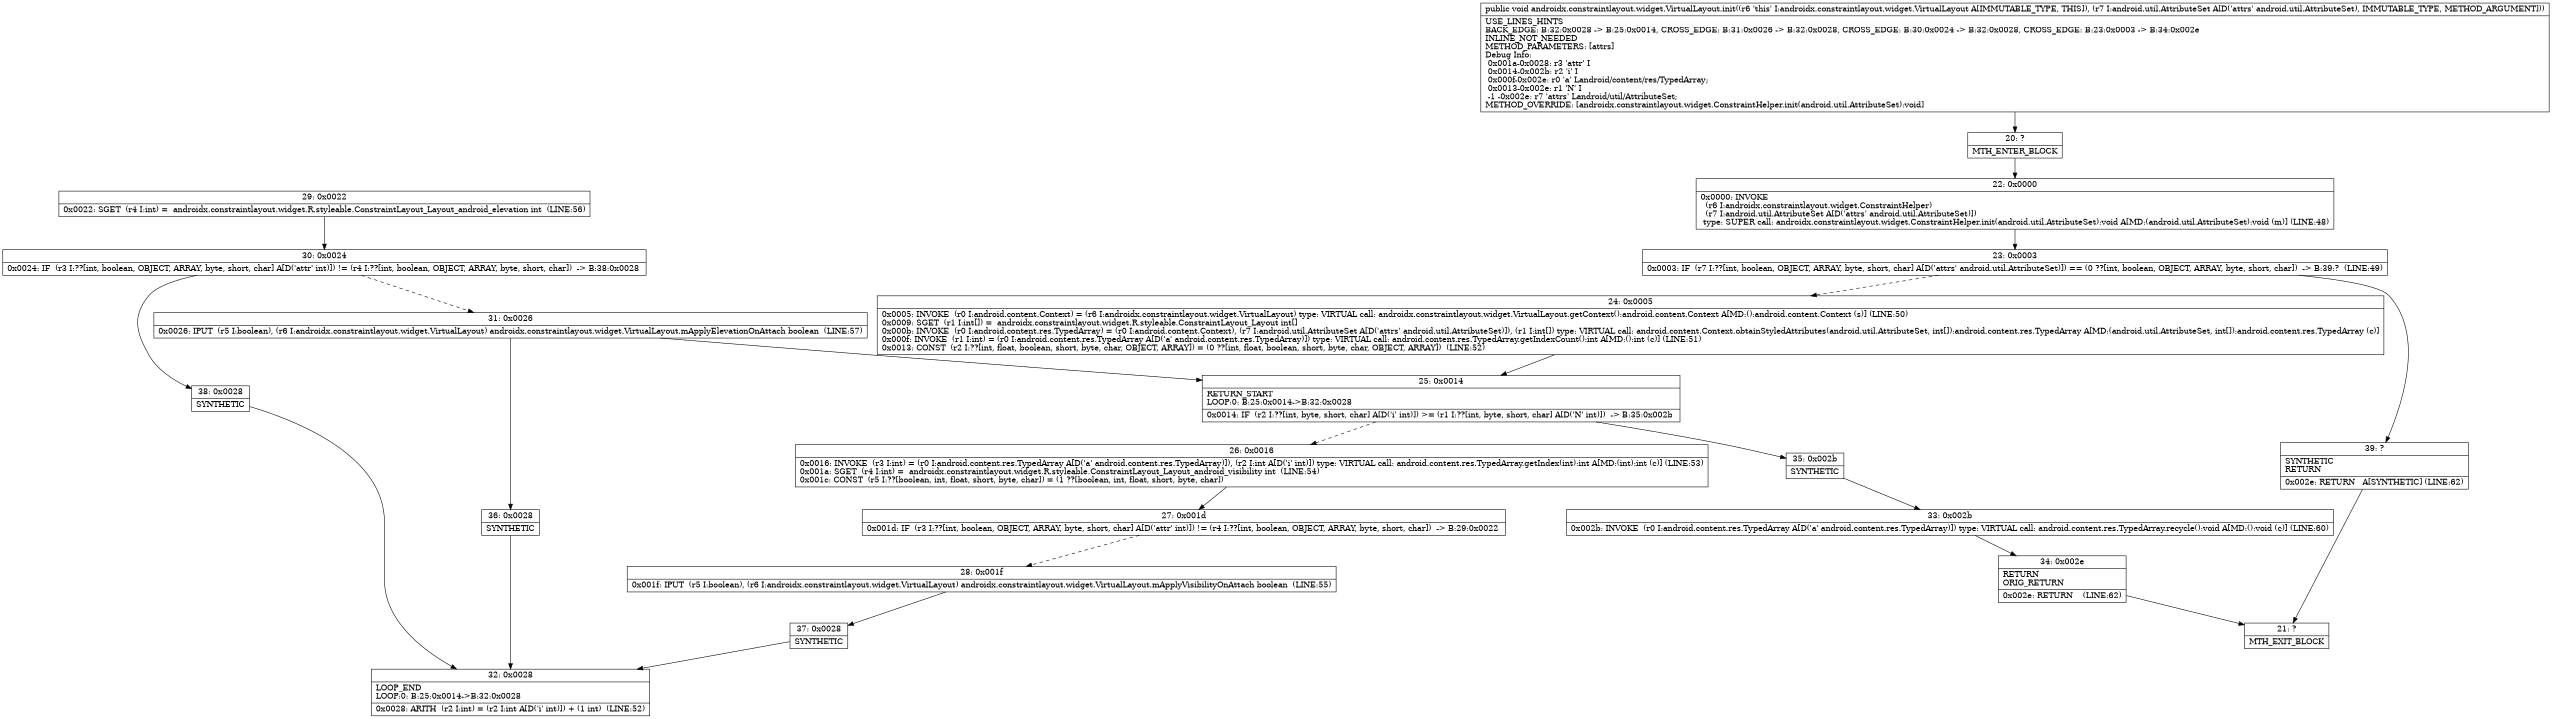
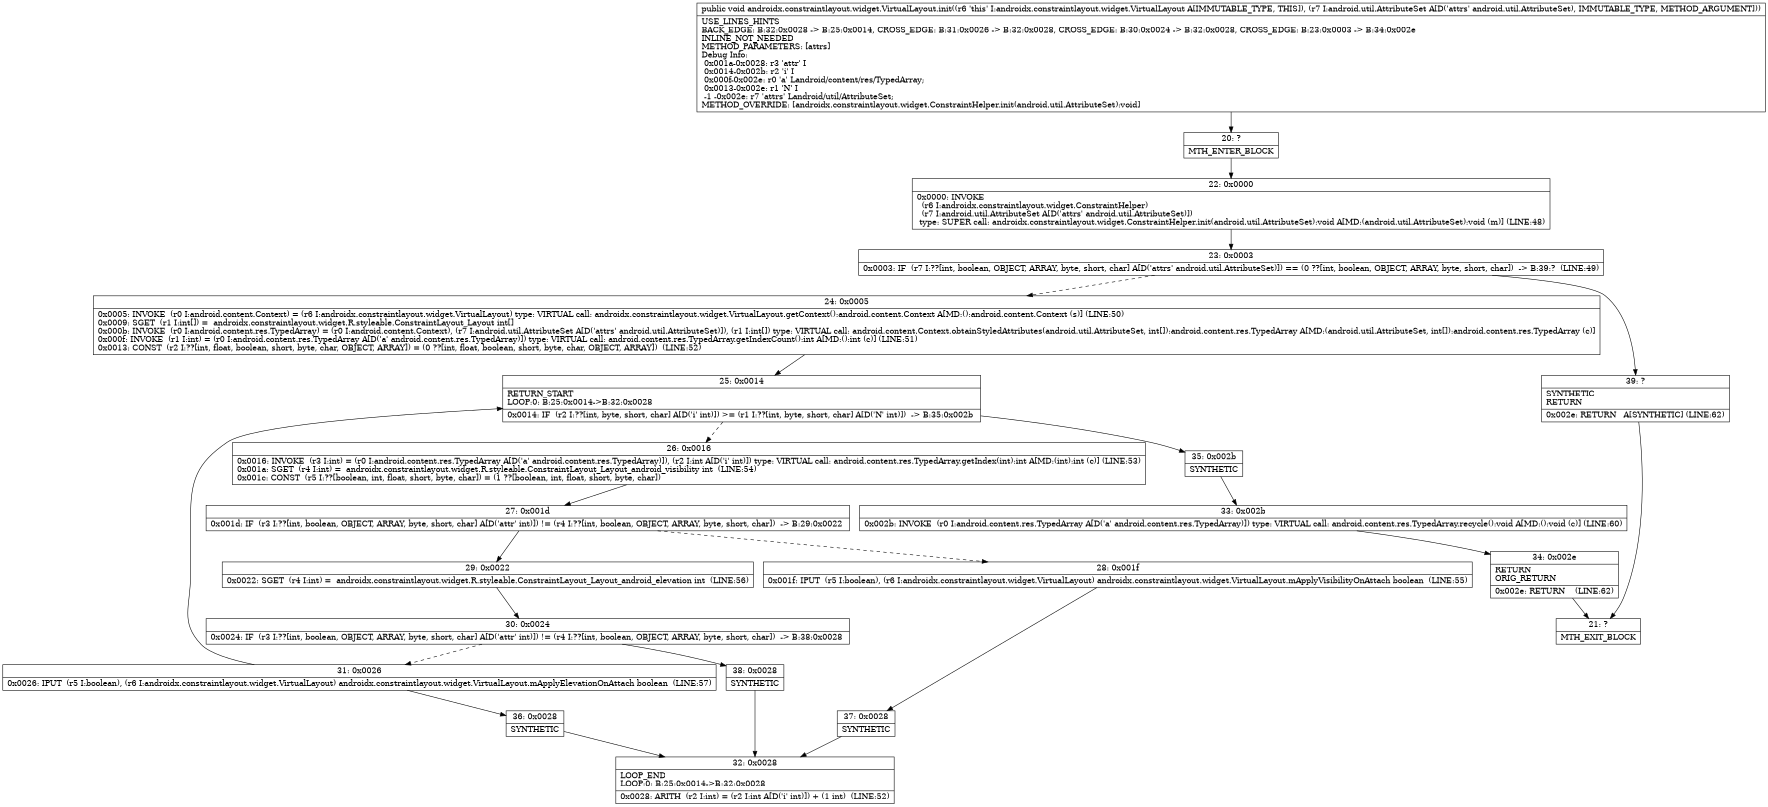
edge "27: 0x001d" -> "29: 0x0022": added
